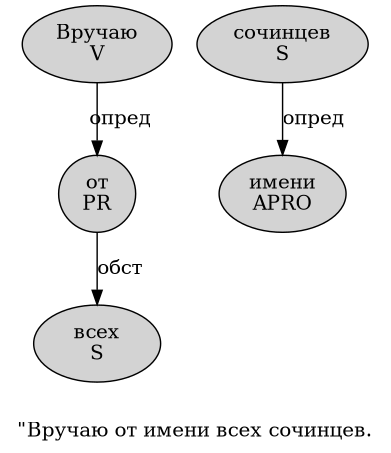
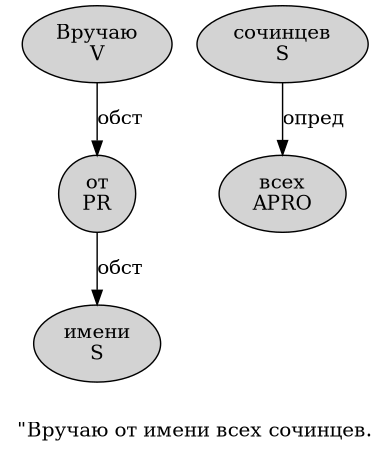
edge "Вручаю V" -> "от PR": label "опред" -> "обст"
node "имени APRO": label "имени APRO" -> "всех APRO"
node "всех S": label "всех S" -> "имени S"
